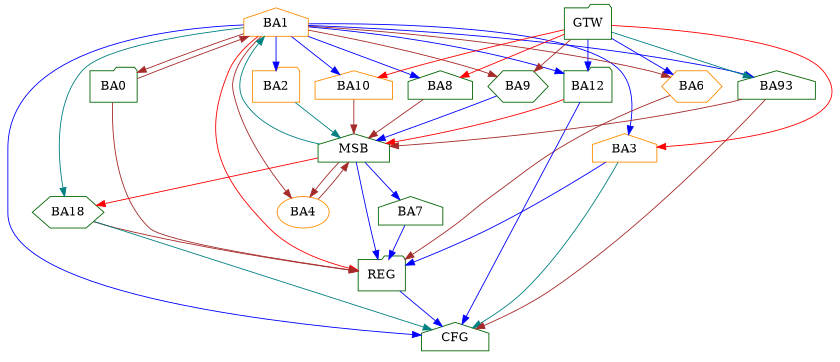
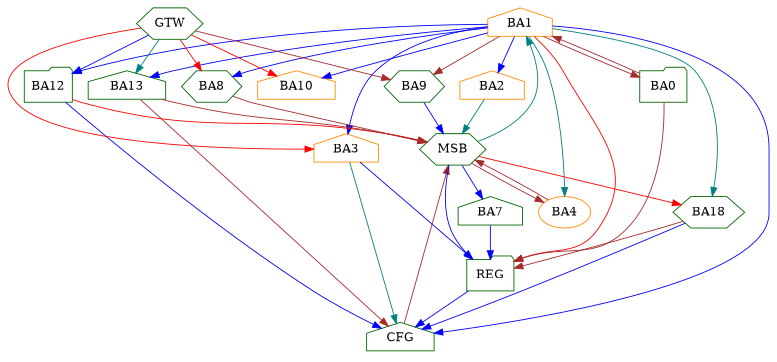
node "GTW": shape folder -> hexagon
node "BA2": shape folder -> house
node "BA8": shape house -> hexagon
node "BA6": removed
node "BA93": label "BA93" -> "BA13"
edge "BA10" -> "MSB": now "CFG" -> "MSB"
edge "BA1" -> "BA4": color brown -> teal
node "MSB": shape house -> hexagon
edge "BA18" -> "CFG": color teal -> blue
